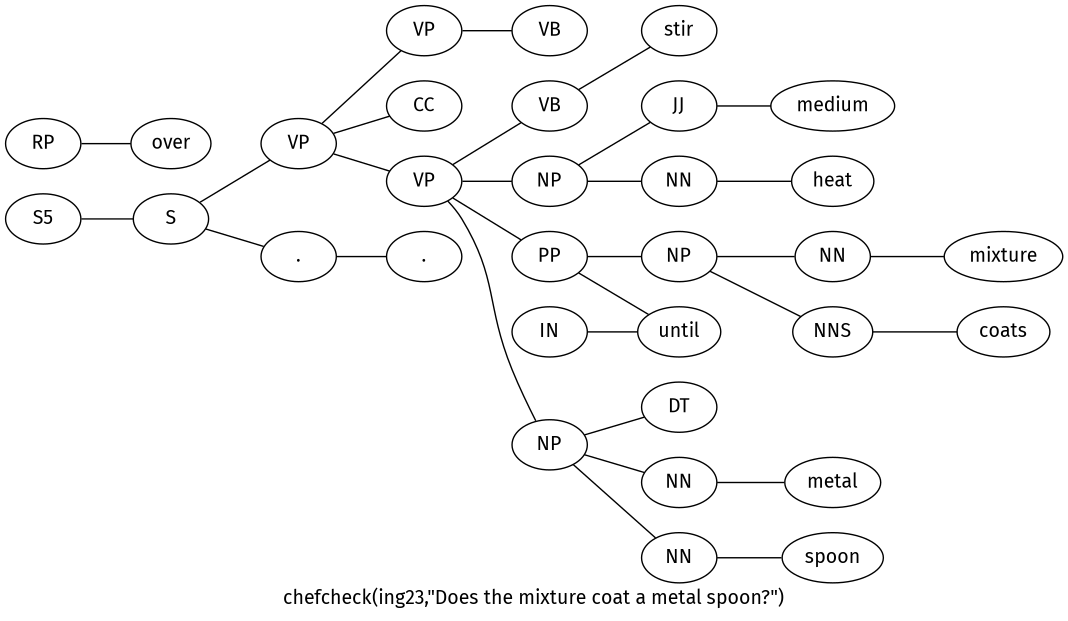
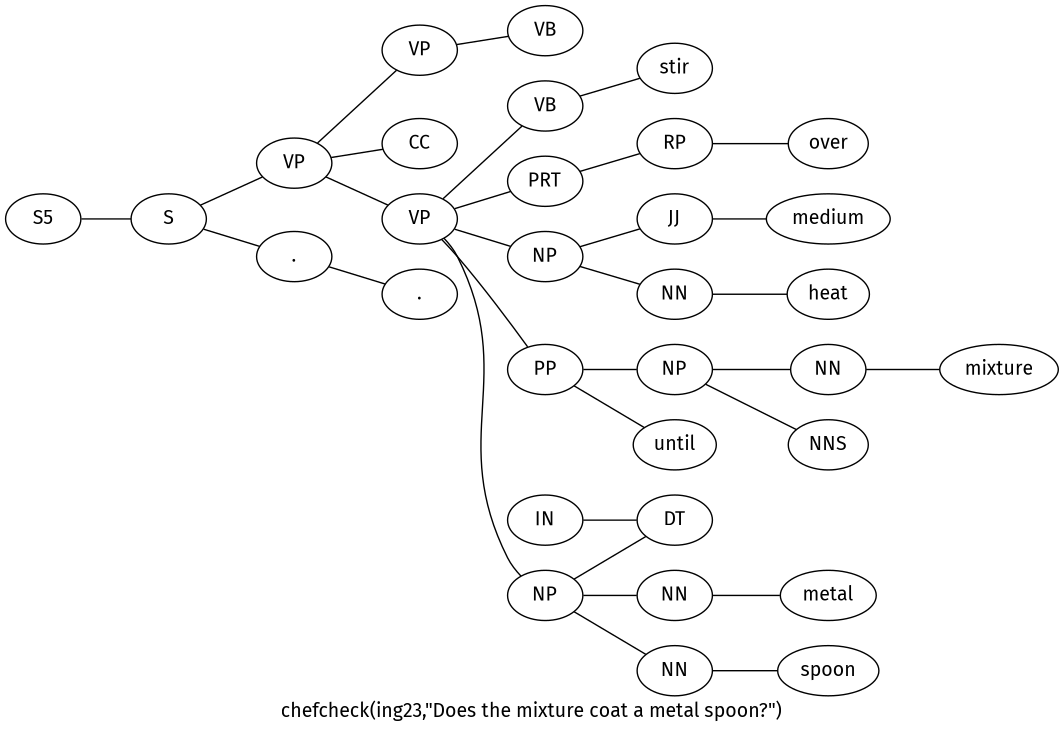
node "PRT": added
edge "IN" -- "until": now "IN" -- "DT"
node "coats": removed
